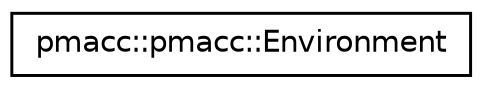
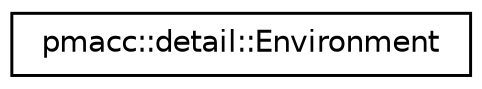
node "pmacc::pmacc::Environment": label "pmacc::pmacc::Environment" -> "pmacc::detail::Environment"
